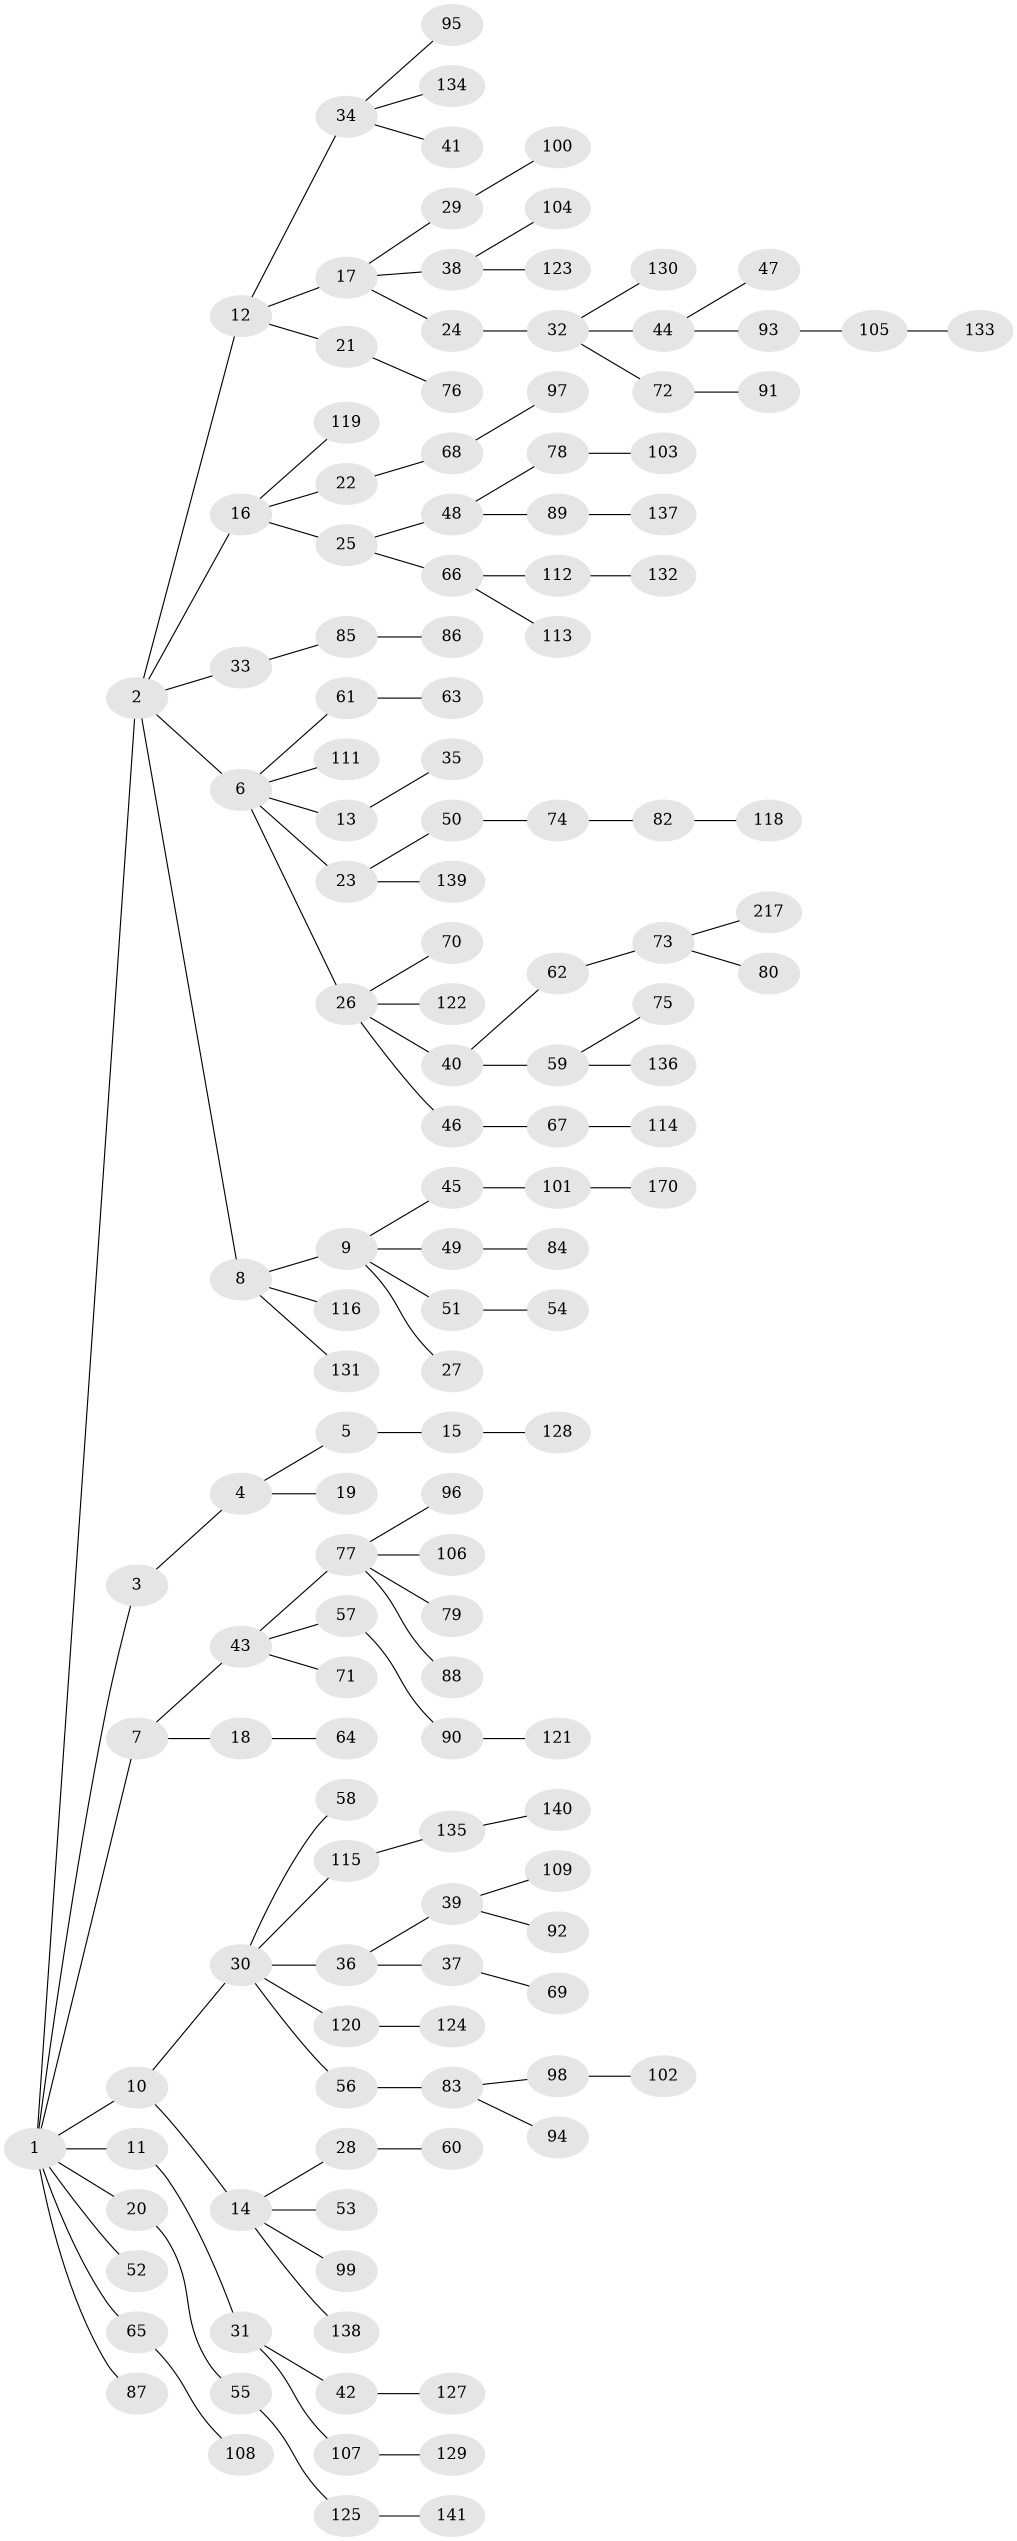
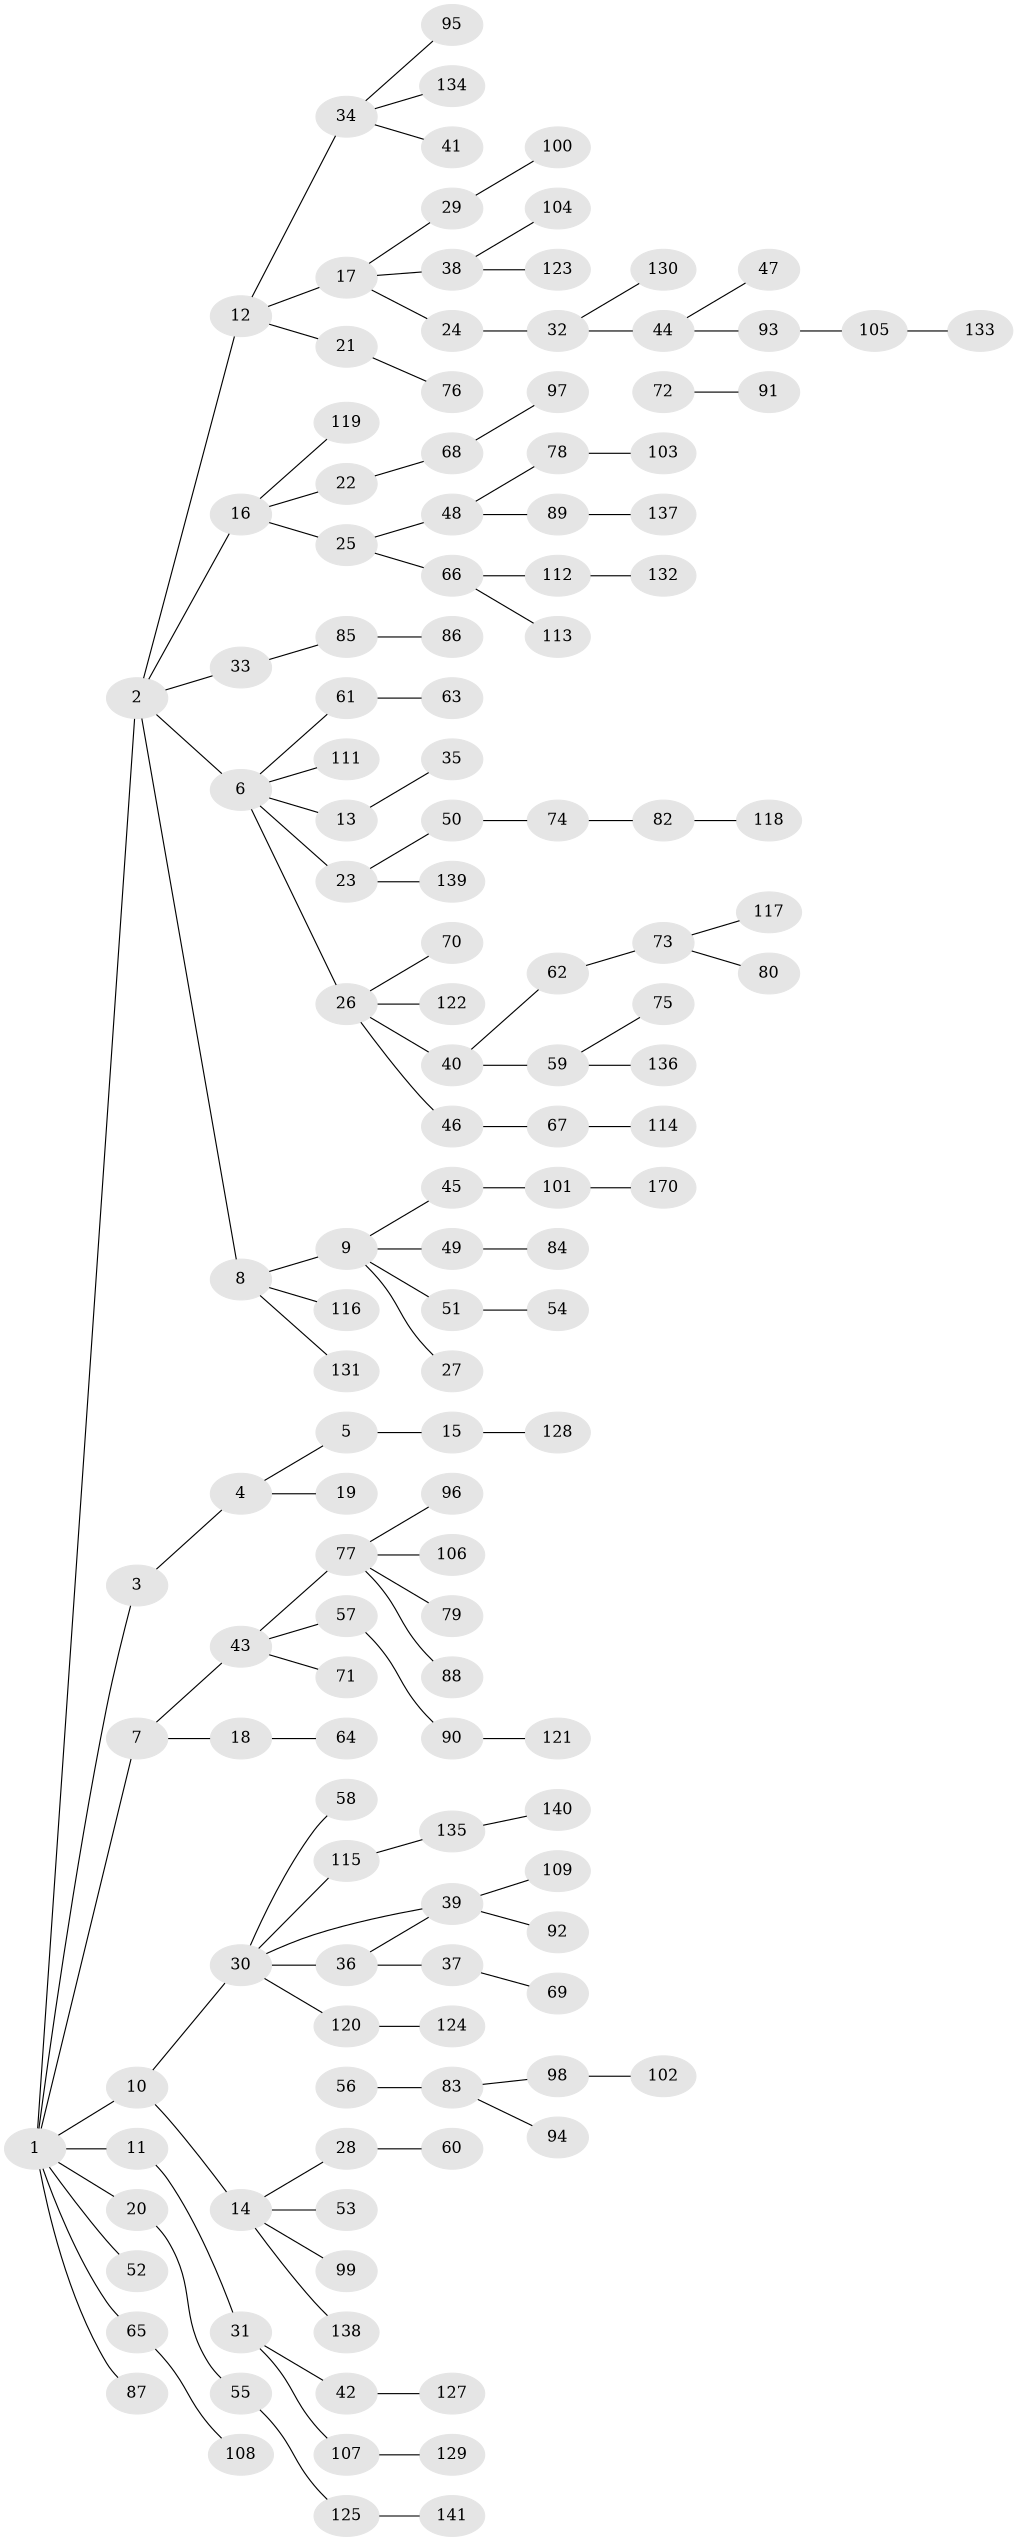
edge "32" -- "72": removed
node "217": label "217" -> "117"
edge "30" -- "56": now "30" -- "39"
